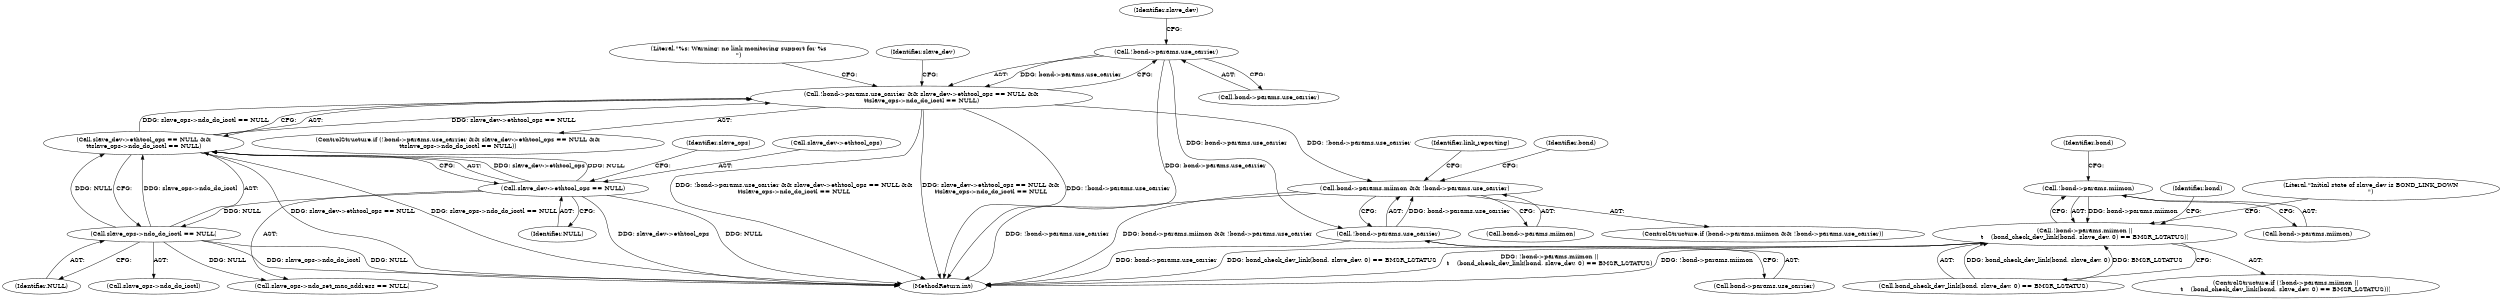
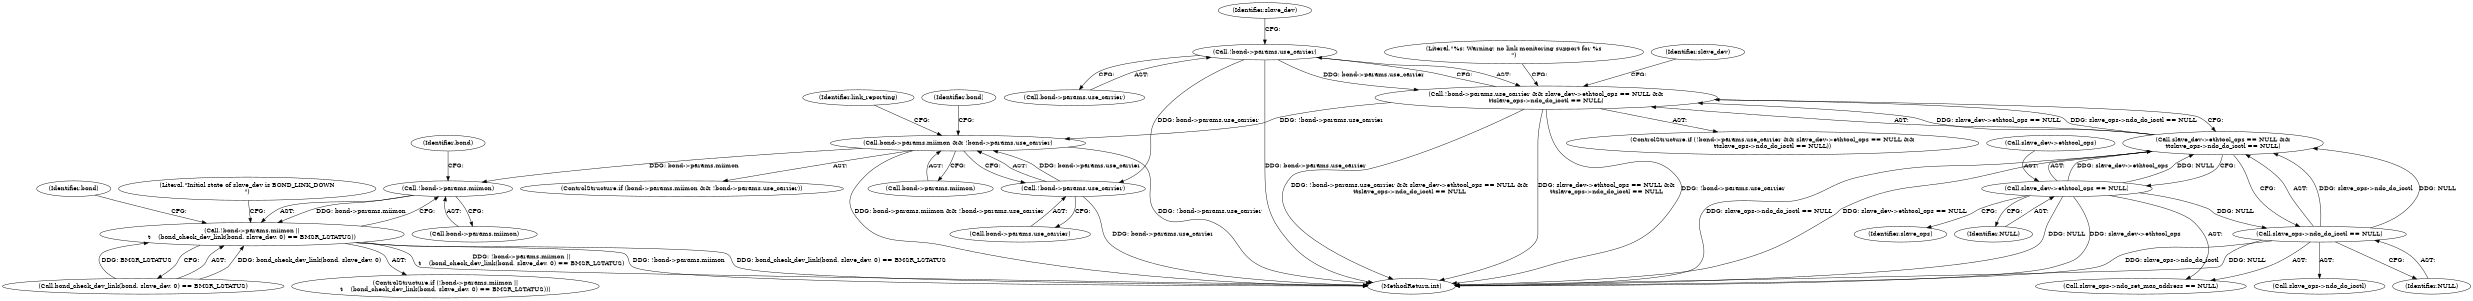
edge "(Call,bond->params.miimon && !bond->params.use_carrier)" -> "(Call,!bond->params.miimon)": added, label "DDG: bond->params.miimon"
edge "(Identifier,slave_ops)" -> "(Call,slave_dev->ethtool_ops == NULL)": reversed
edge "(Call,slave_ops->ndo_do_ioctl == NULL)" -> "(Call,slave_ops->ndo_set_mac_address == NULL)": label "DDG: NULL" -> "AST: "
